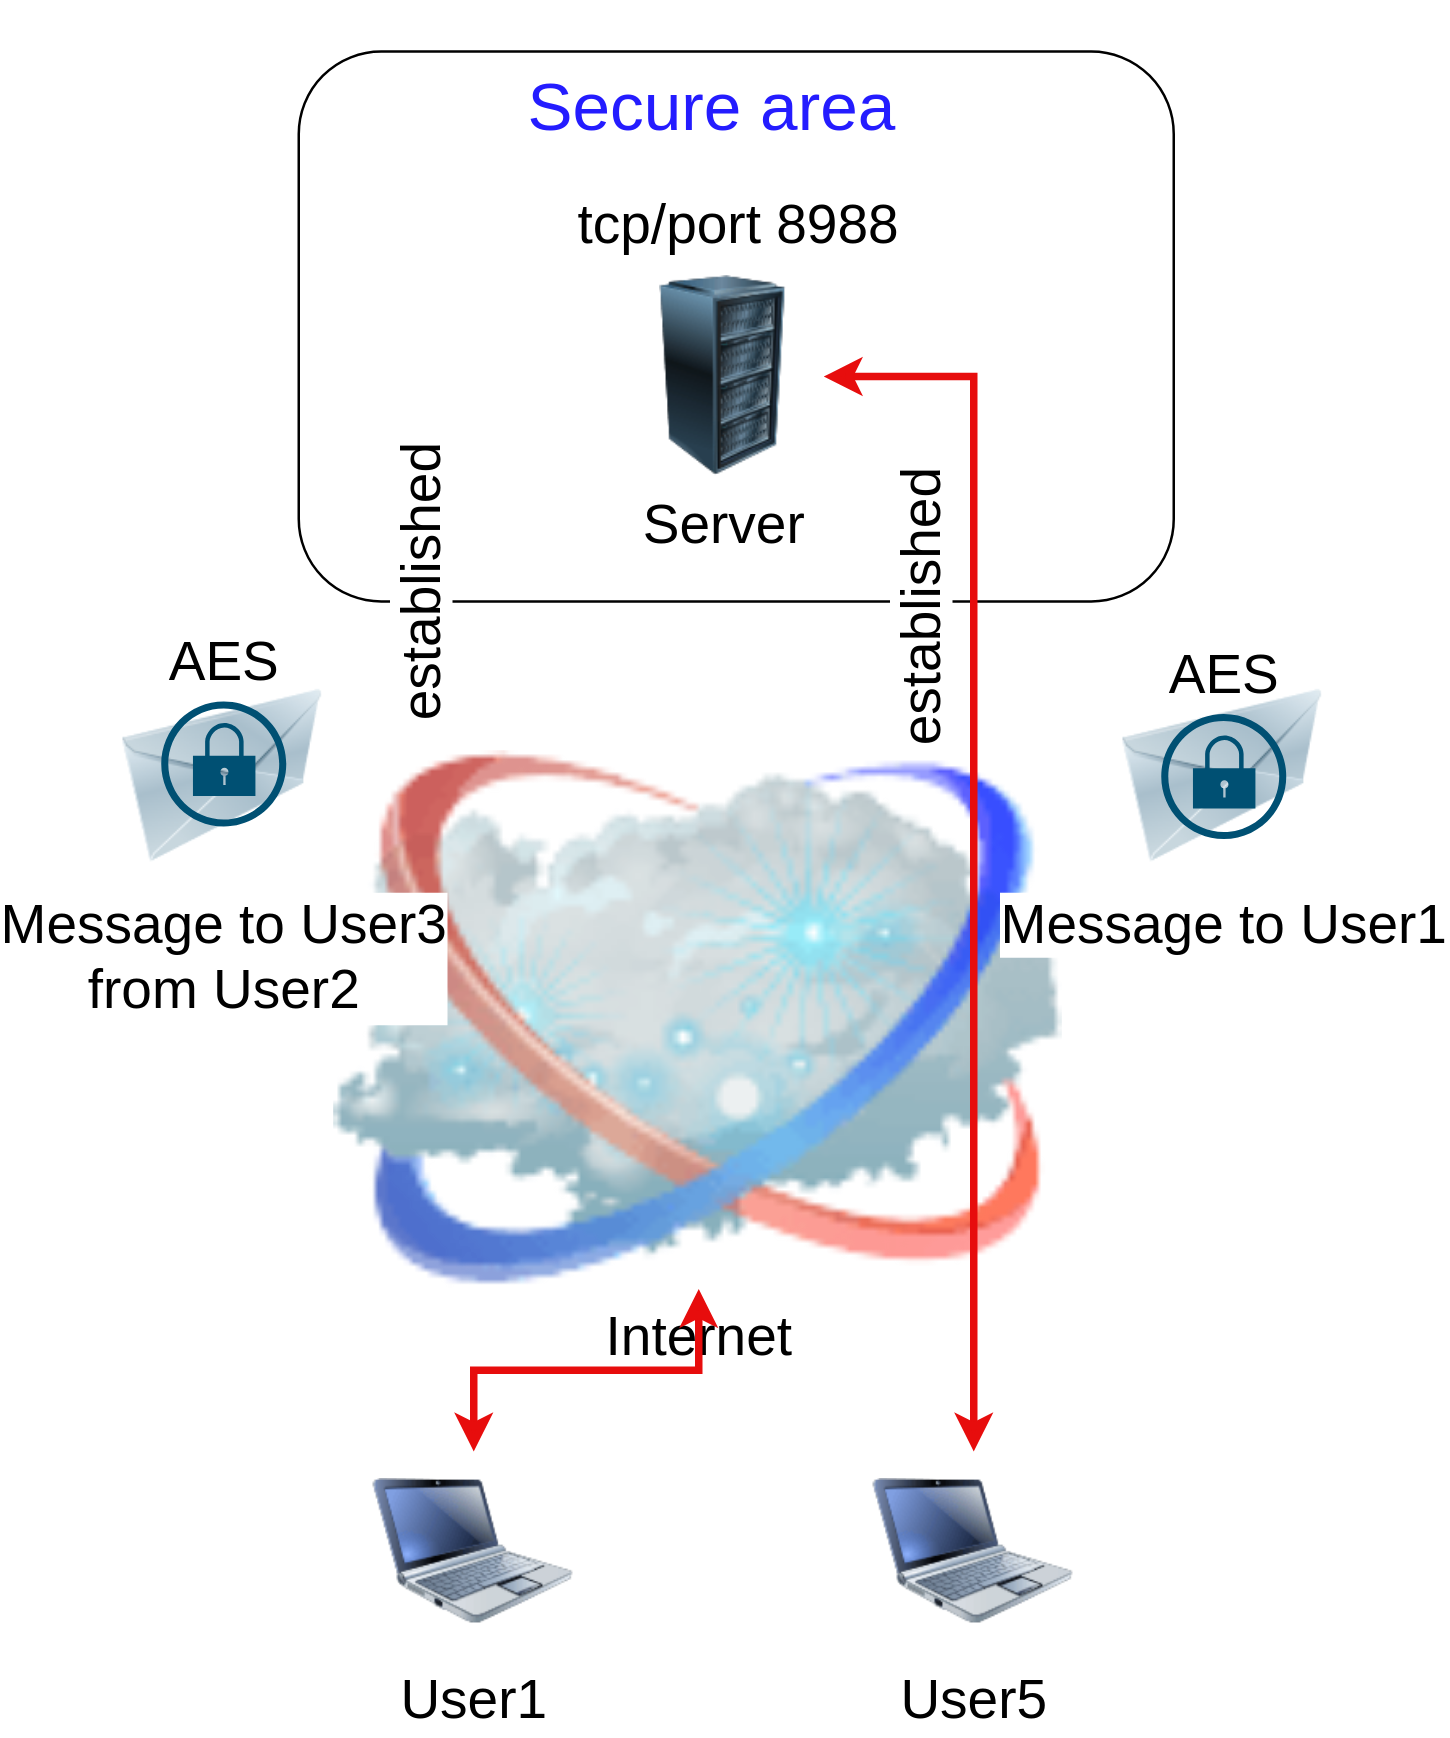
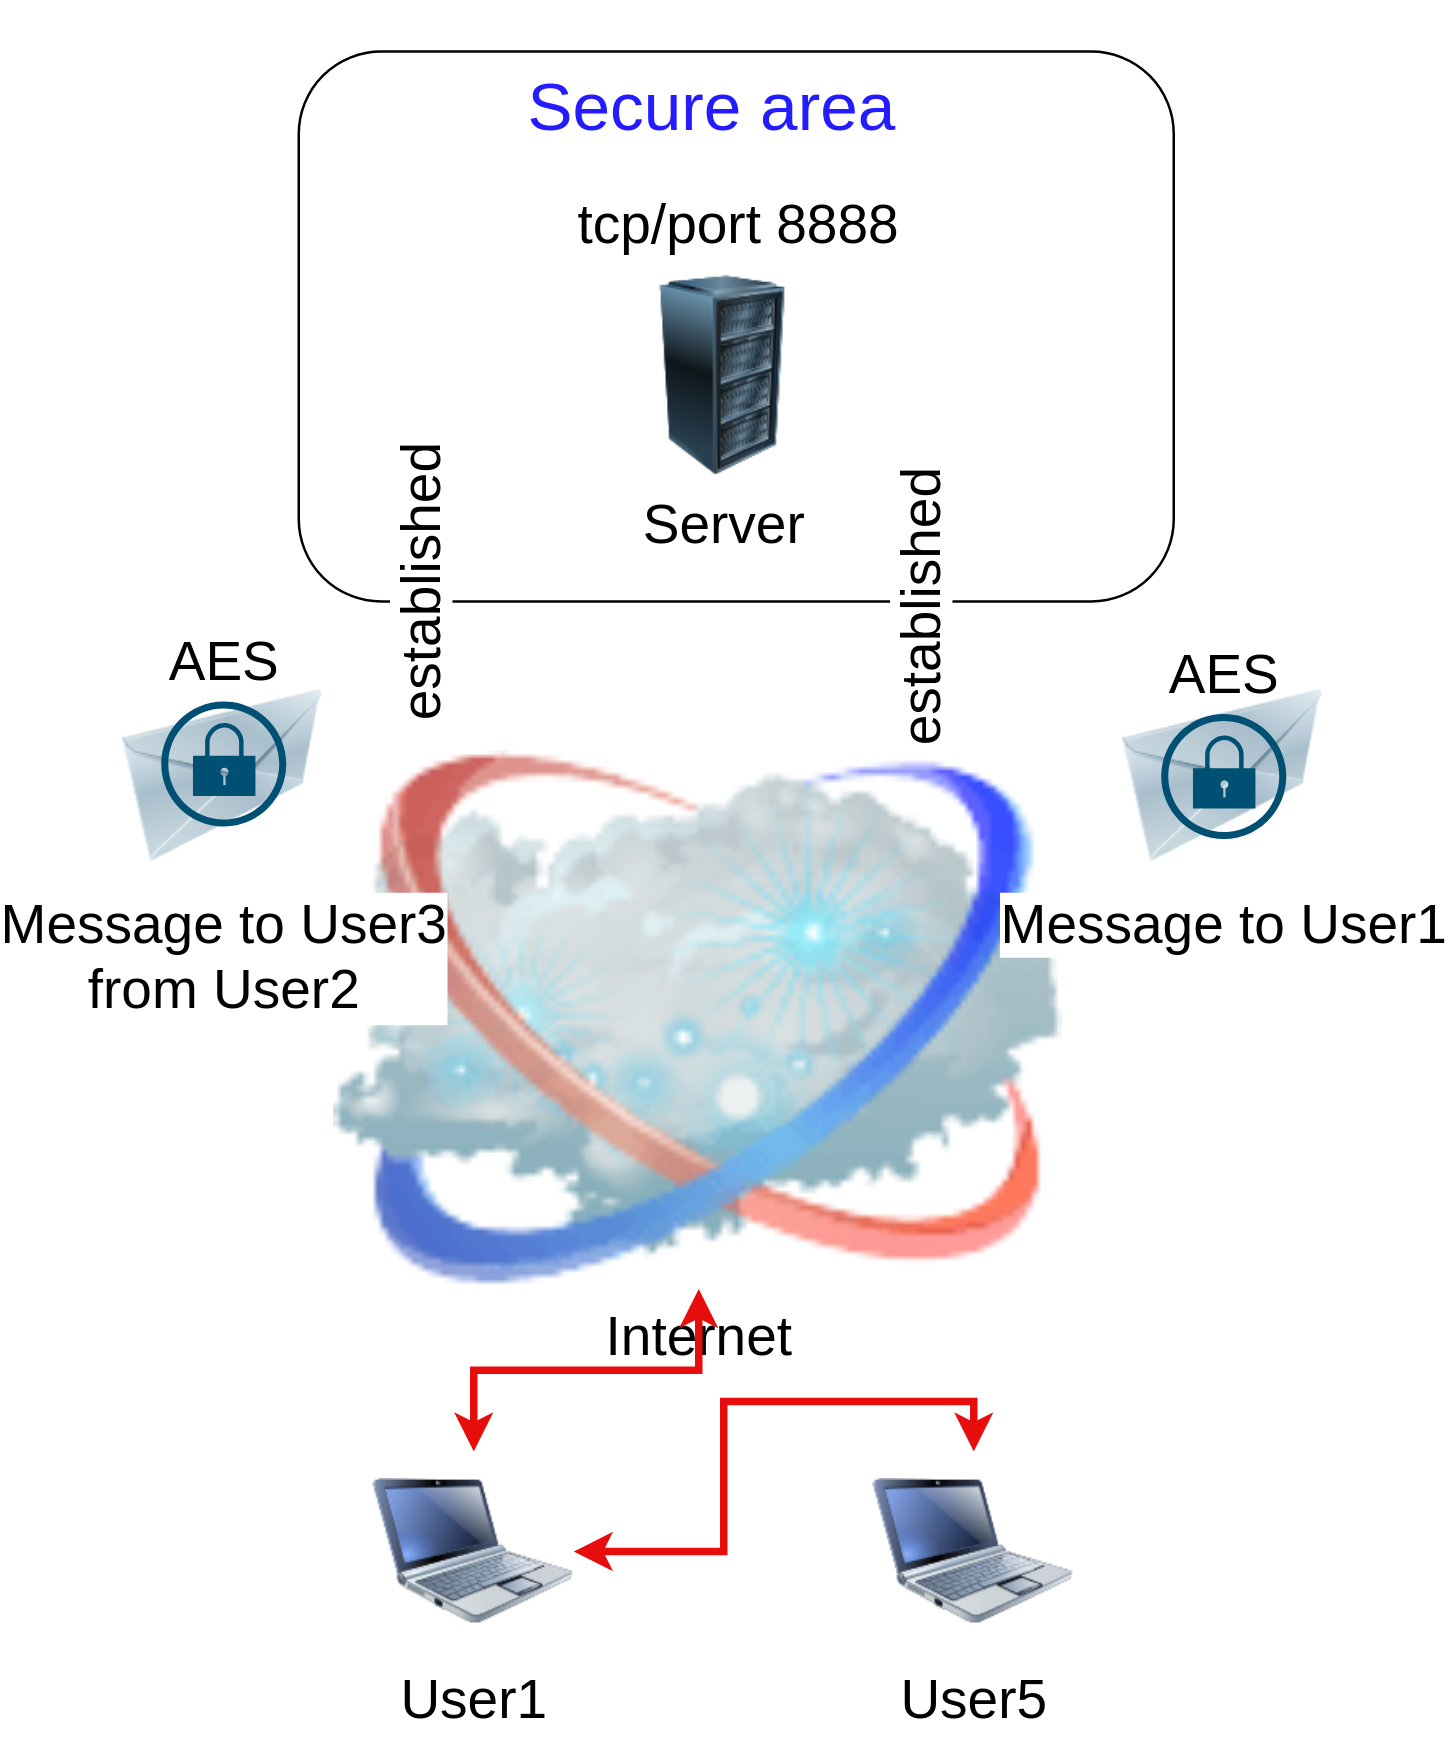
node "tcp/port 8988": label "tcp/port 8988" -> "tcp/port 8888"
edge "Server" -- "User5": now "User1" -- "User5"
